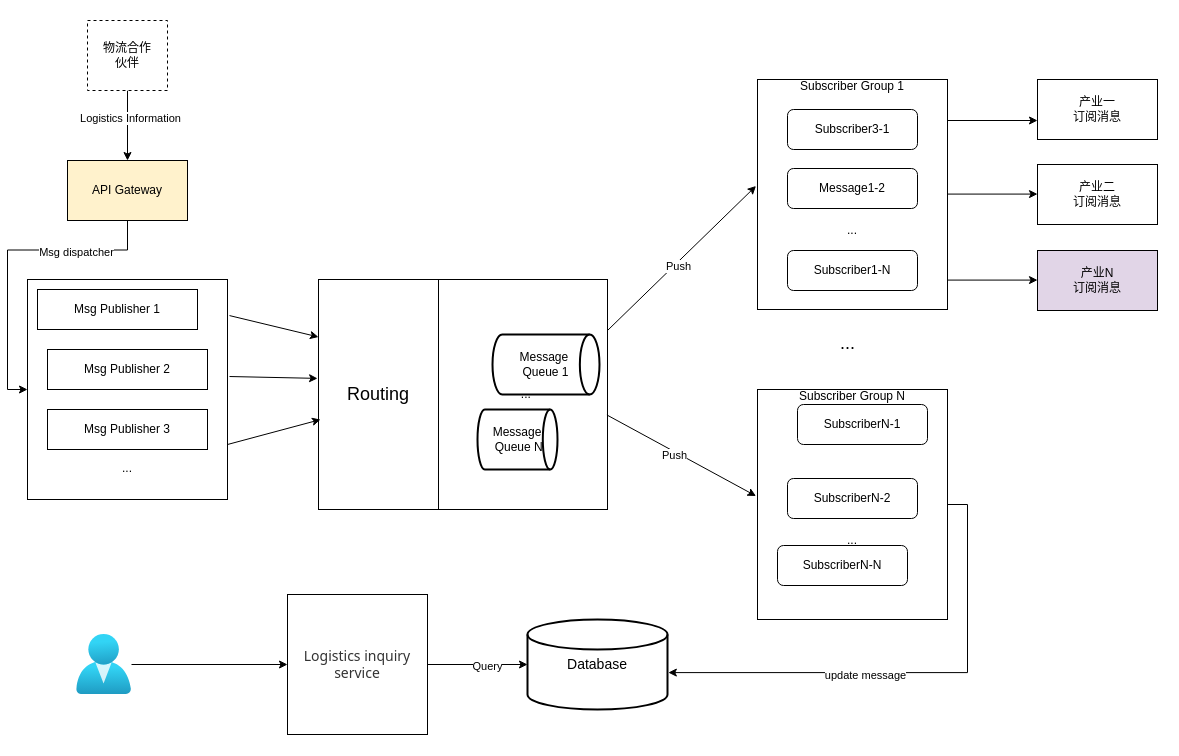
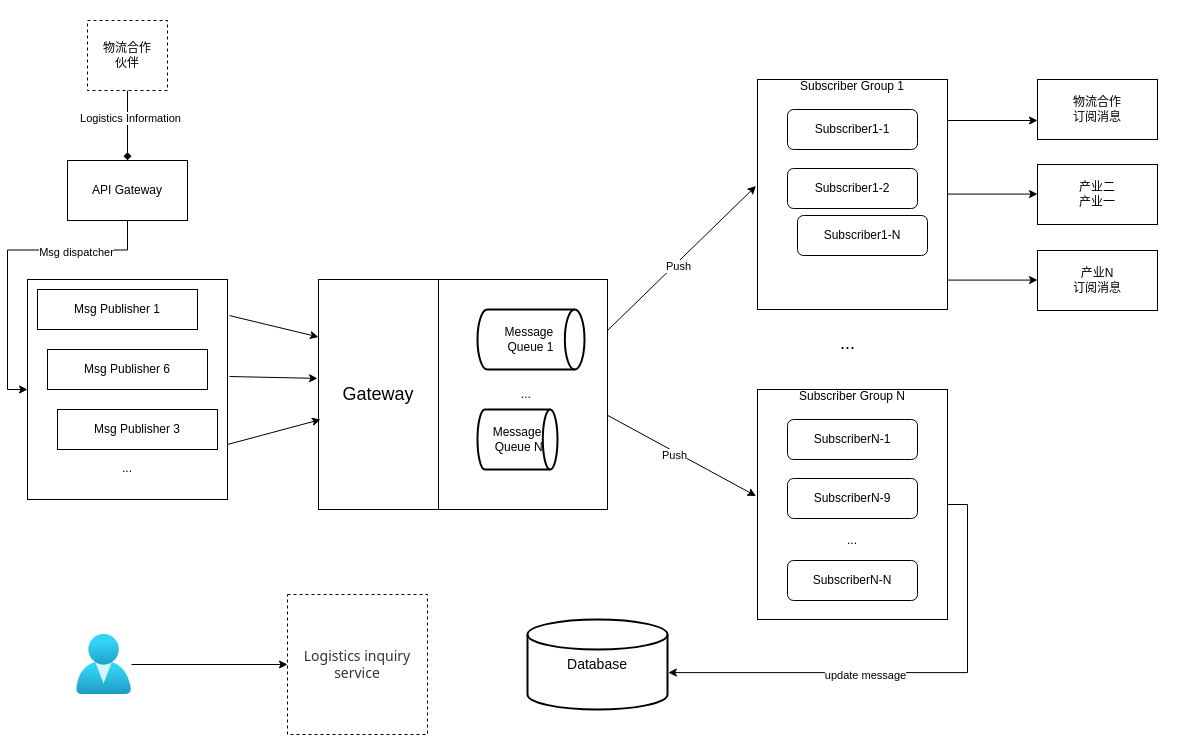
node "产业一 订阅消息": label "产业一 订阅消息" -> "物流合作 订阅消息"
node "Subscriber3-1": label "Subscriber3-1" -> "Subscriber1-1"
edge "物流合作 伙伴" -> "API Gateway": arrowhead classic -> diamond
node "Message1-2": label "Message1-2" -> "Subscriber1-2"
node "API Gateway": fillcolor #fff2cc -> #ffffff
node "产业二 订阅消息": label "产业二 订阅消息" -> "产业二 产业一"
node "Subscriber1-N": moved (853, 271) -> (863, 236)
node "产业N 订阅消息": fillcolor #e1d5e7 -> #ffffff
node "Message Queue 1": moved (546, 365) -> (531, 340)
node "Msg Publisher 2": label "Msg Publisher 2" -> "Msg Publisher 6"
node "Routing": label "Routing" -> "Gateway"
node "SubscriberN-1": moved (863, 425) -> (853, 440)
node "Msg Publisher 3": moved (128, 430) -> (138, 430)
node "SubscriberN-2": label "SubscriberN-2" -> "SubscriberN-9"
node "SubscriberN-N": moved (843, 566) -> (853, 581)
node "Logistics inquiry service": style solid -> dashed
edge "Logistics inquiry service" -> "Database": removed, label "Query"
